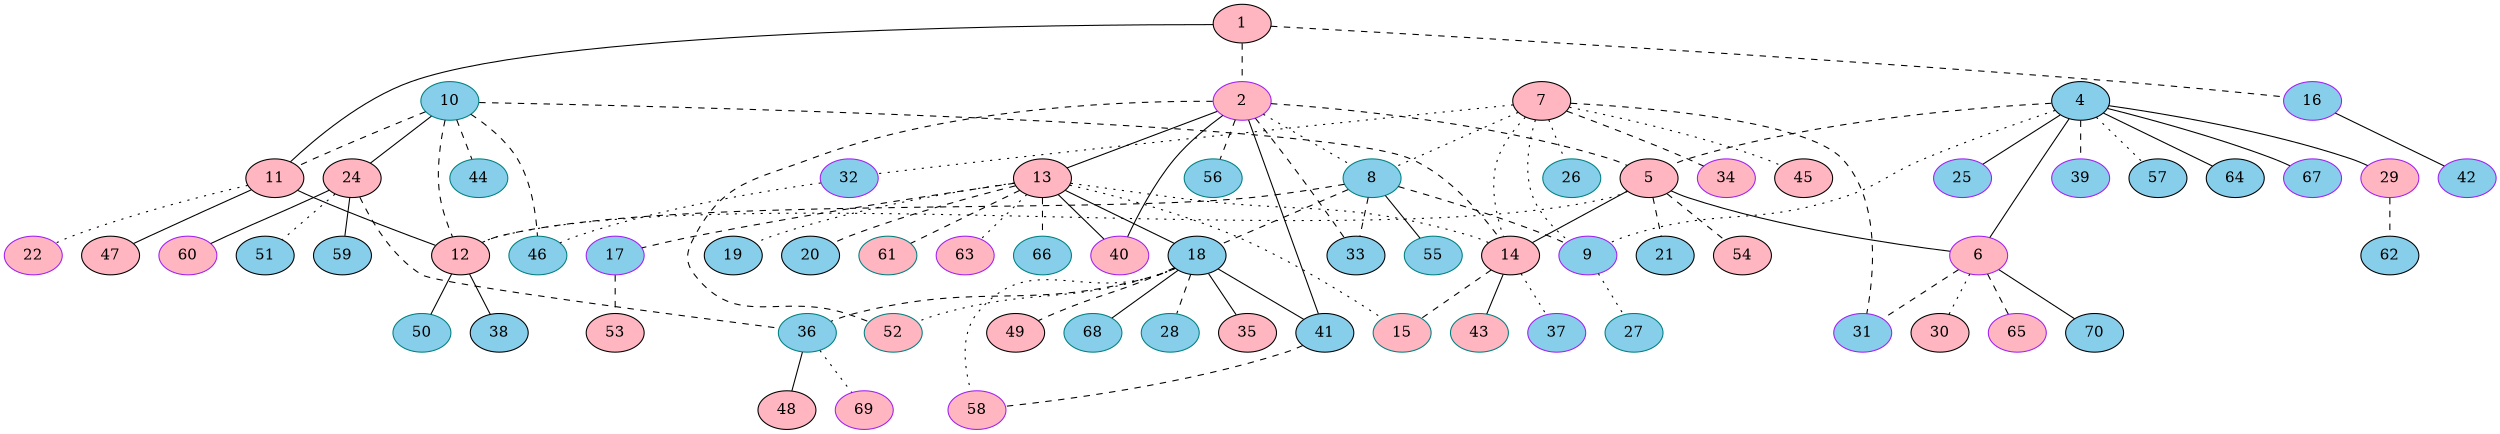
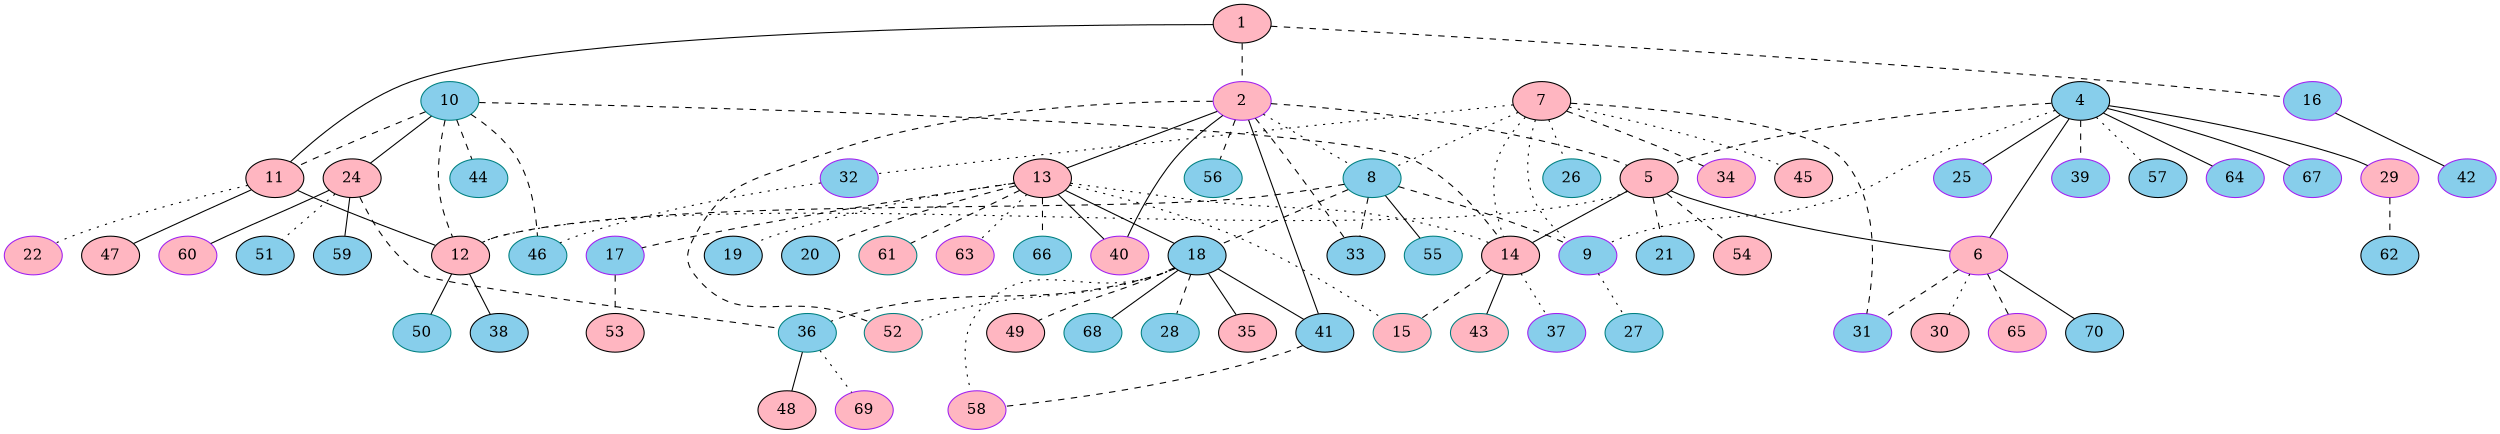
node "64": color black -> purple
